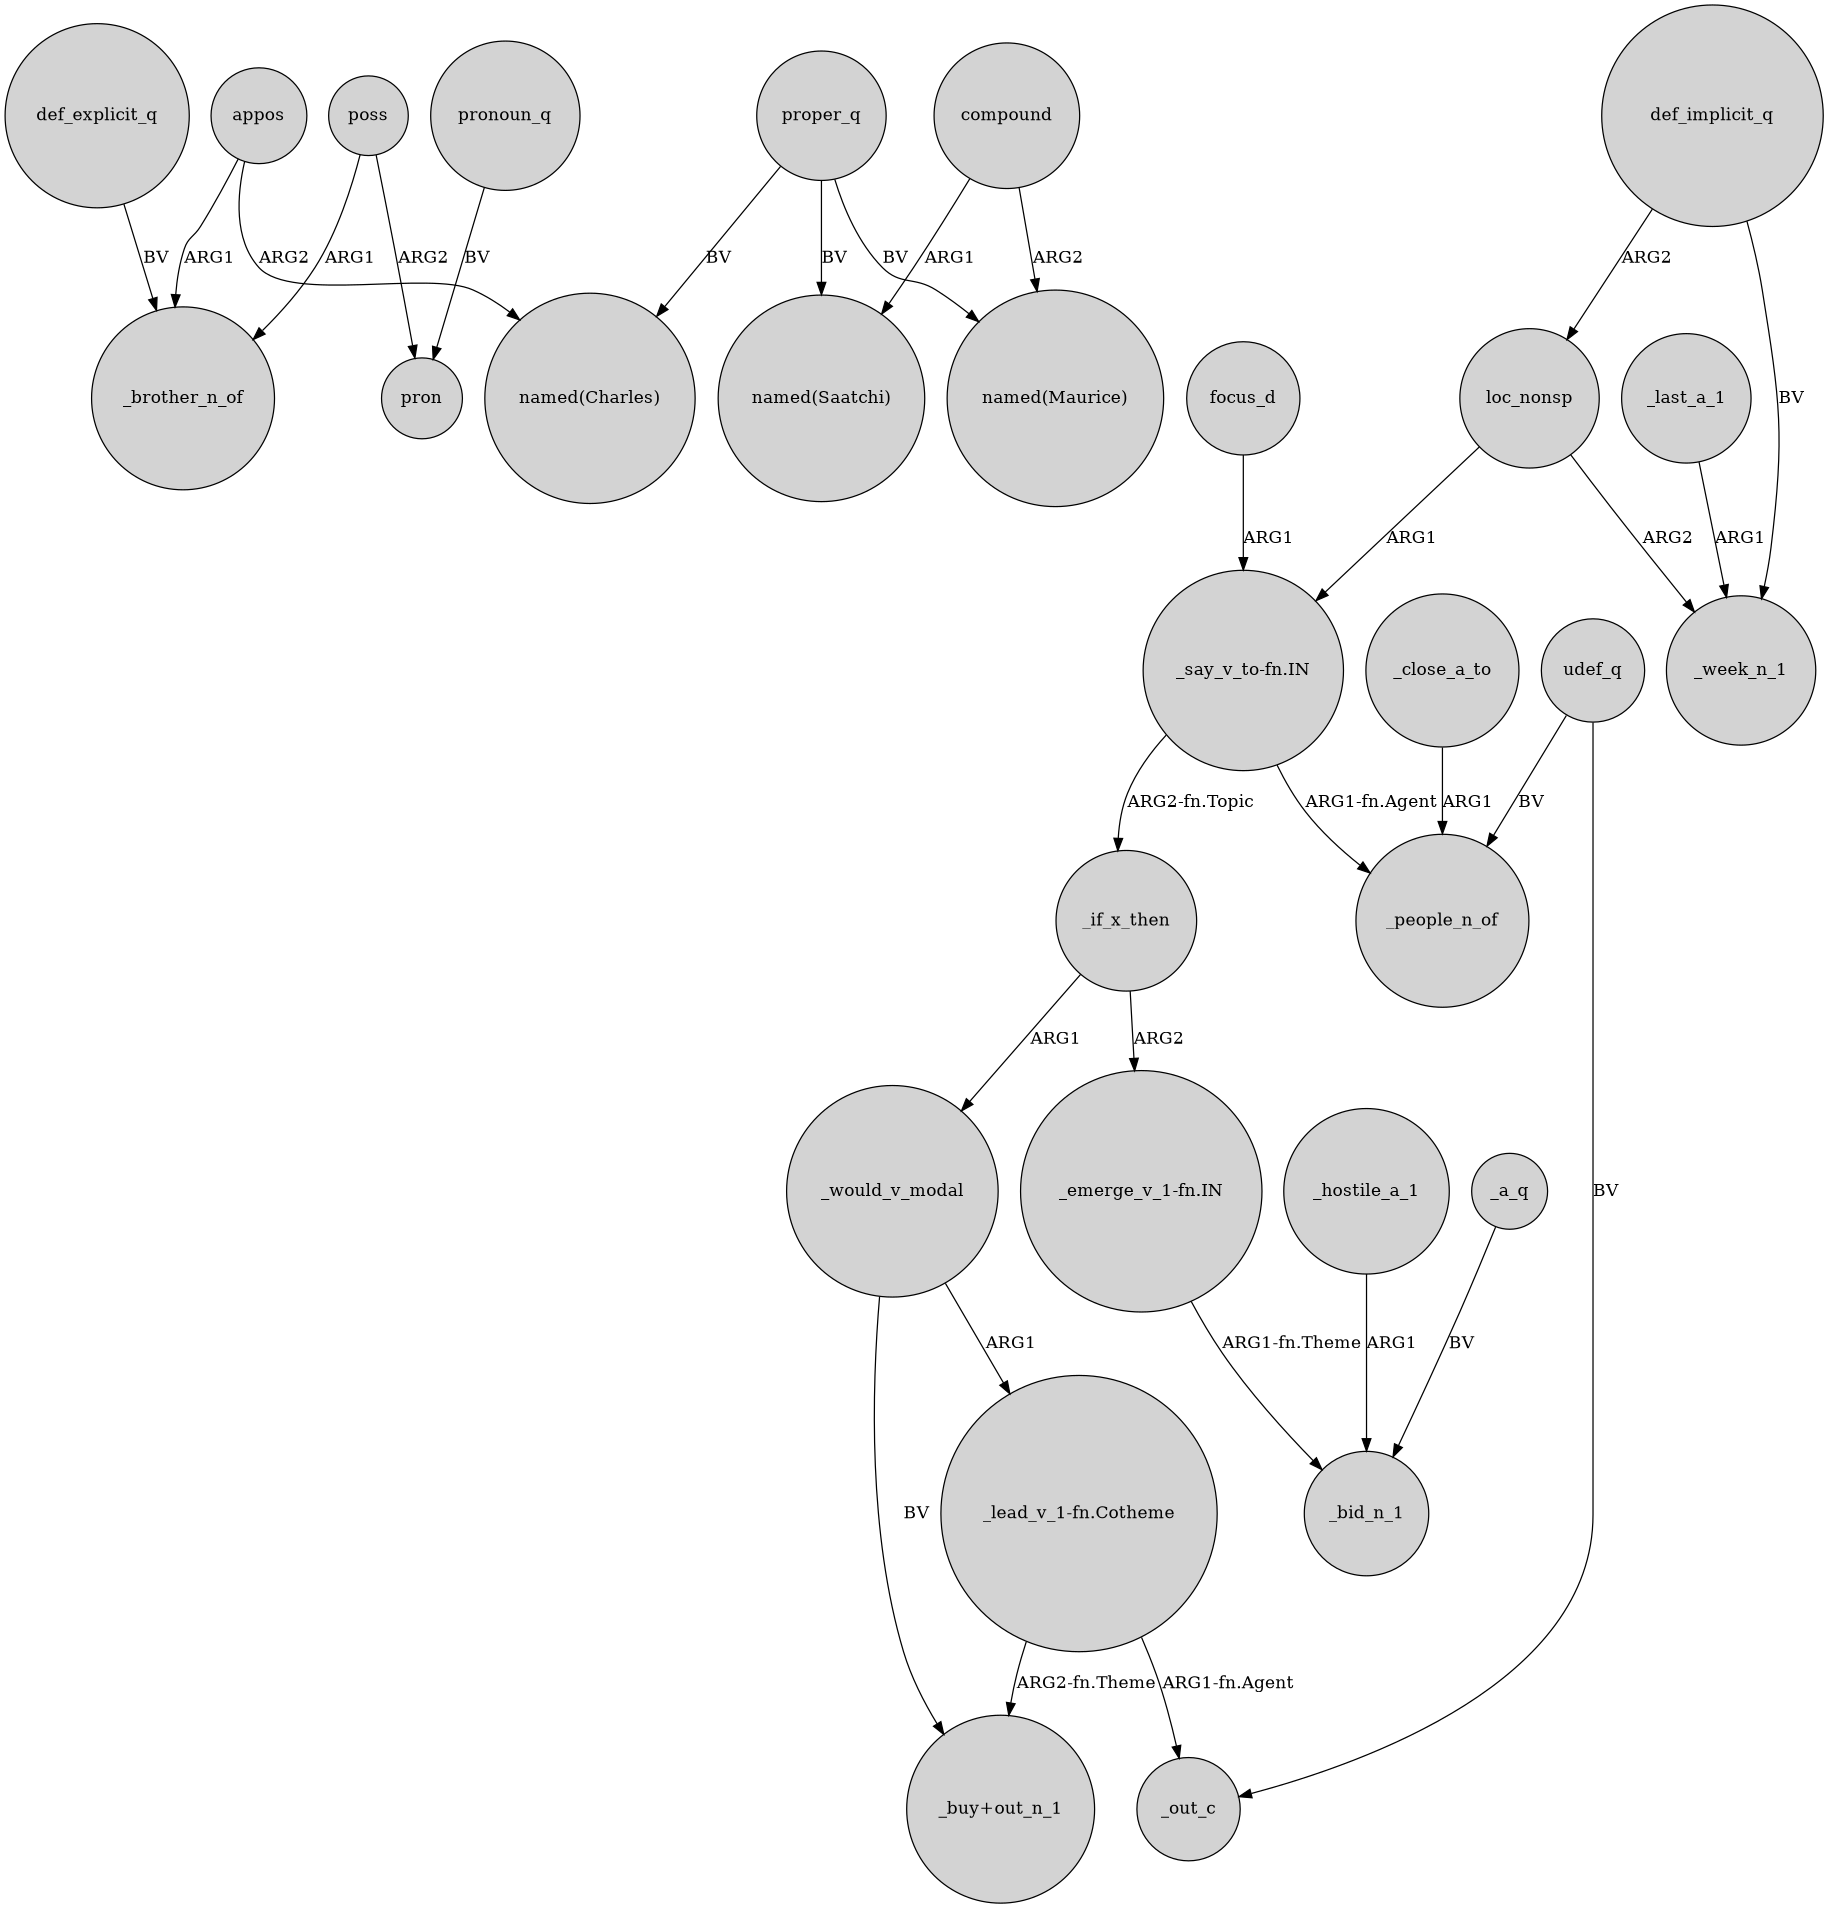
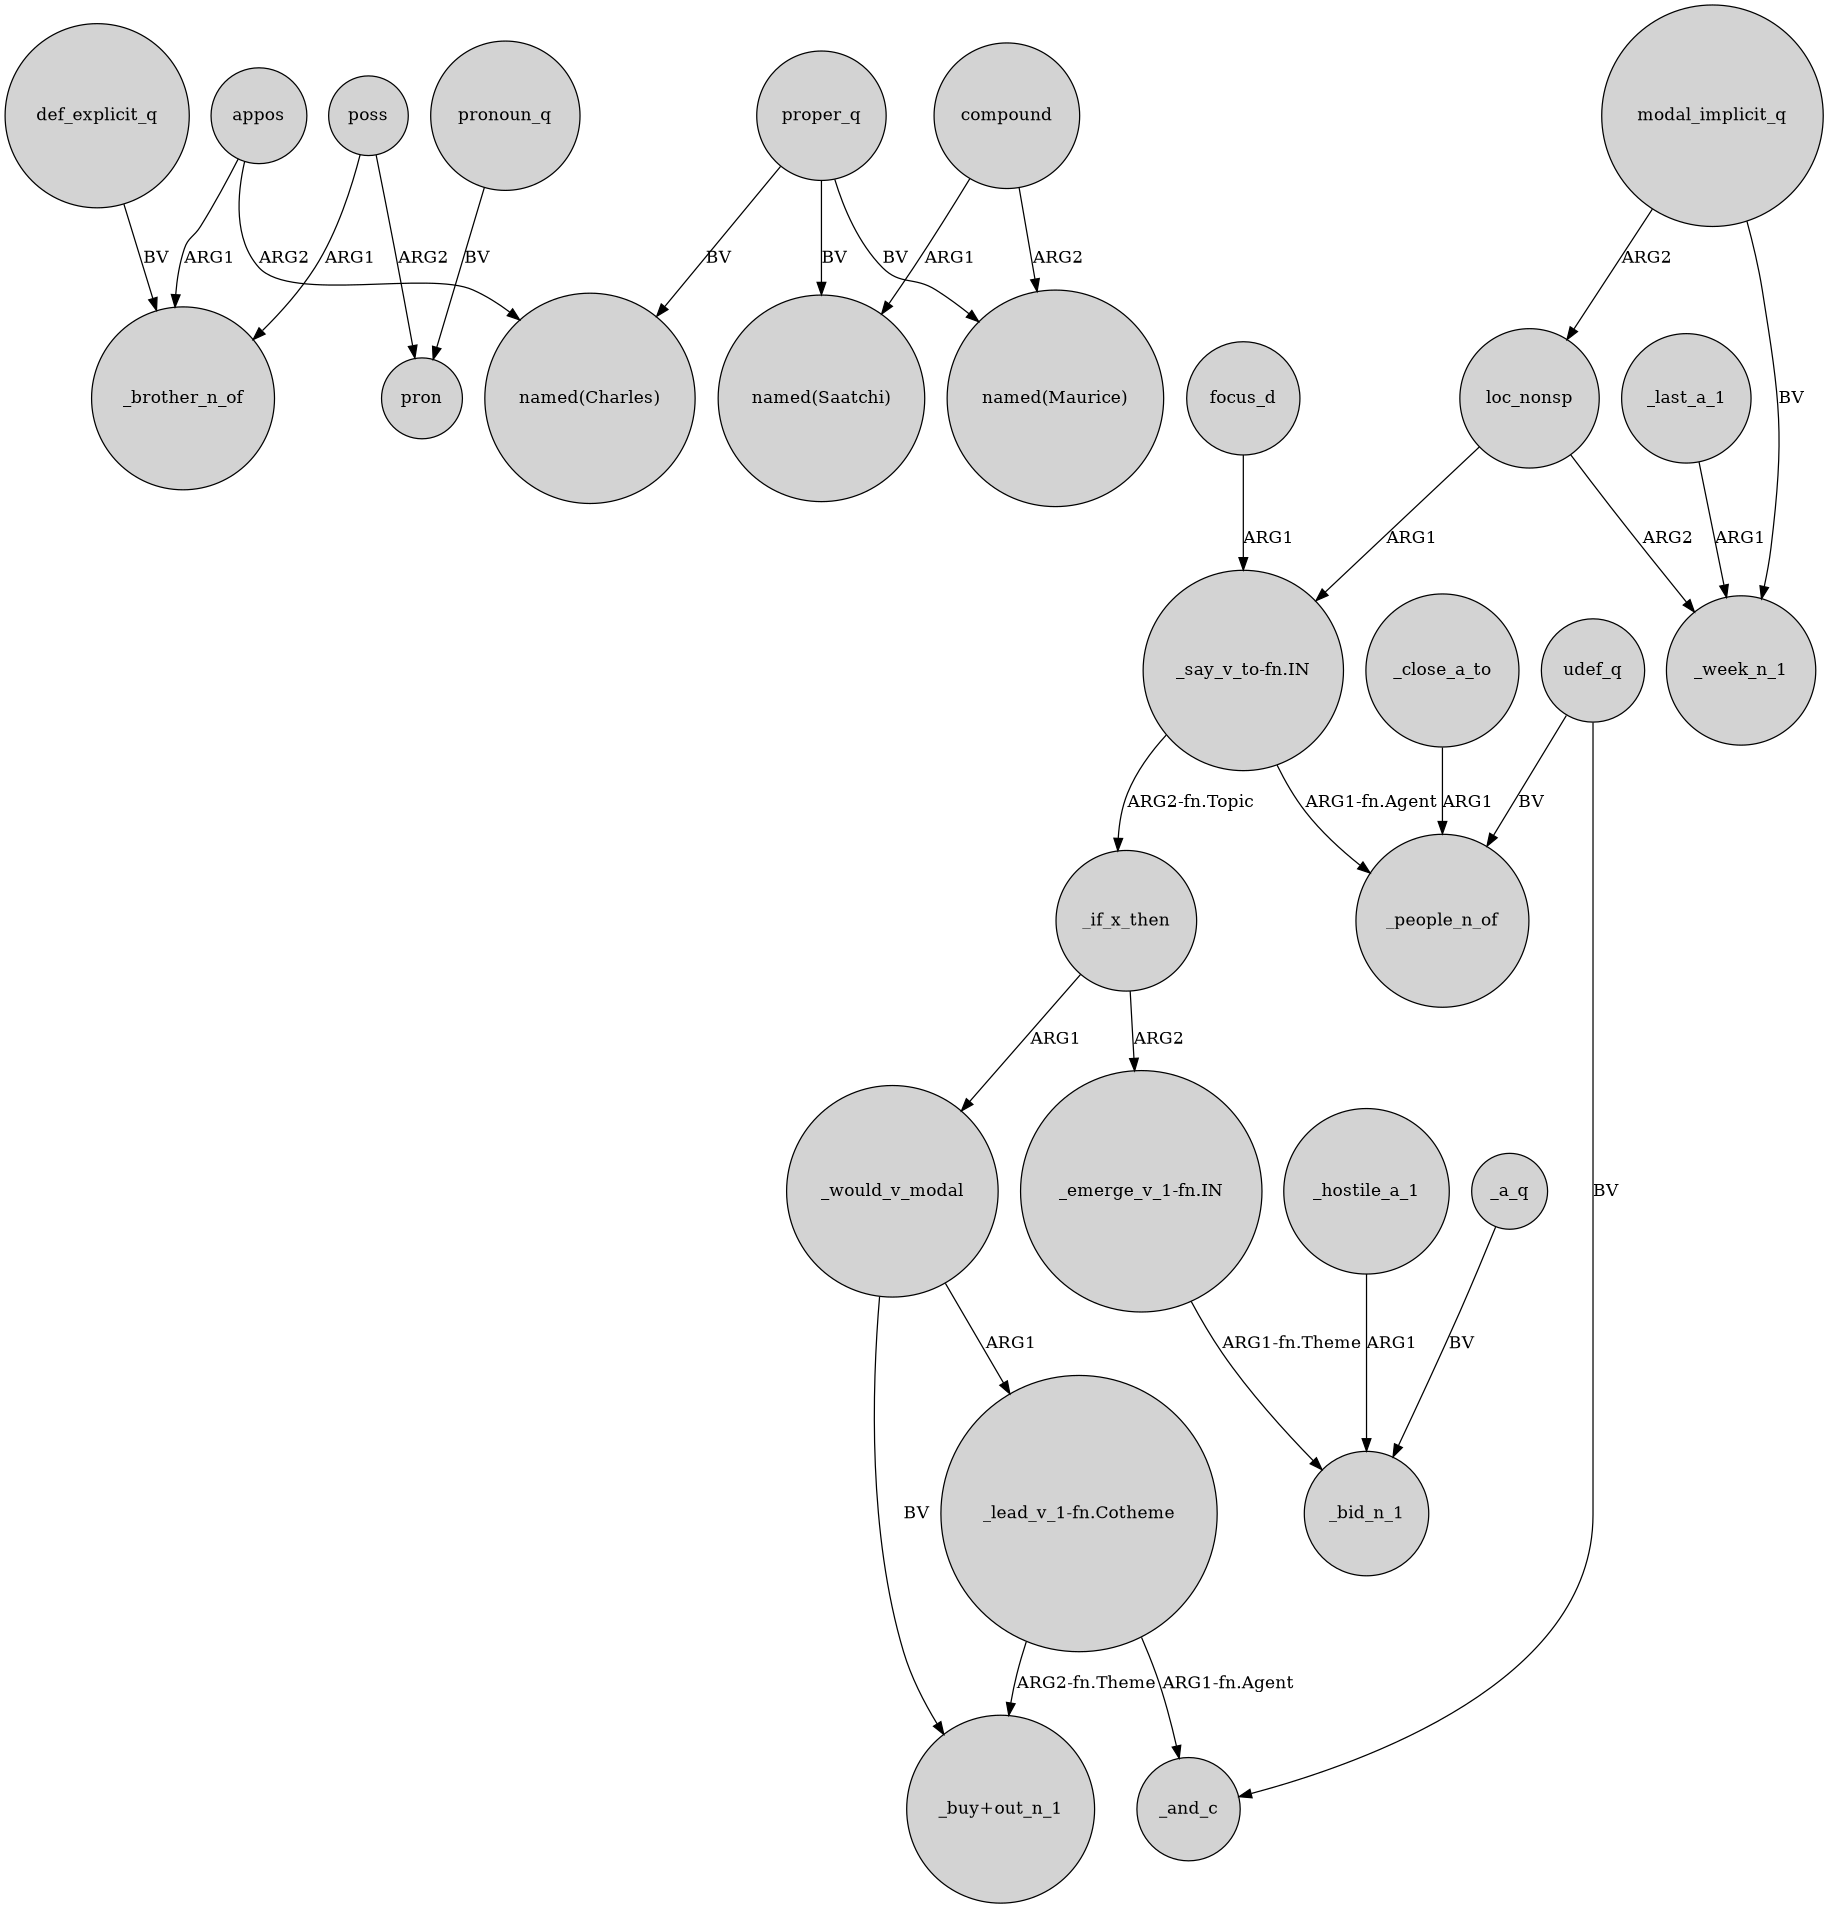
node "def_implicit_q": label "def_implicit_q" -> "modal_implicit_q"
node "_out_c": label "_out_c" -> "_and_c"
